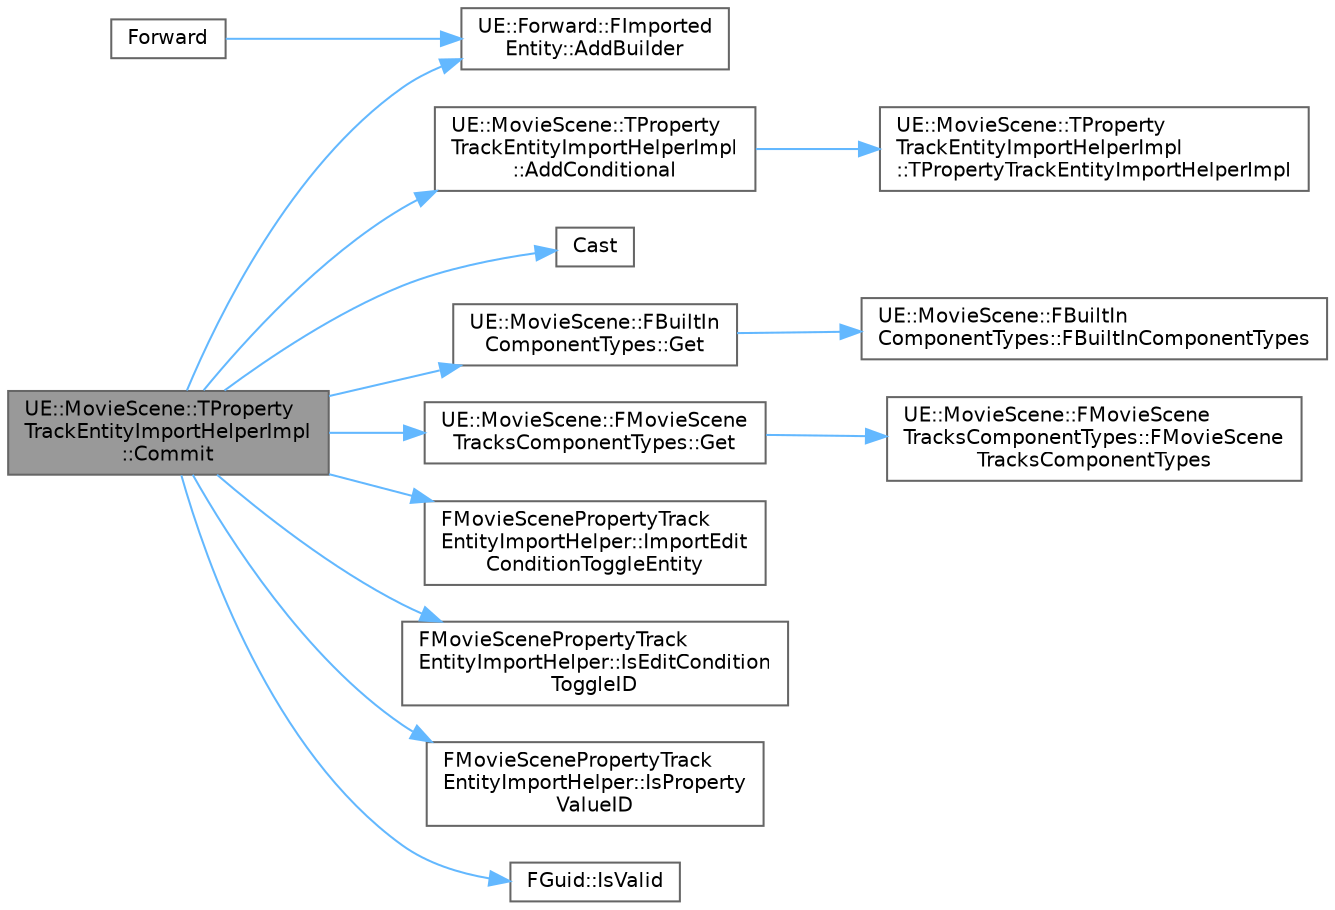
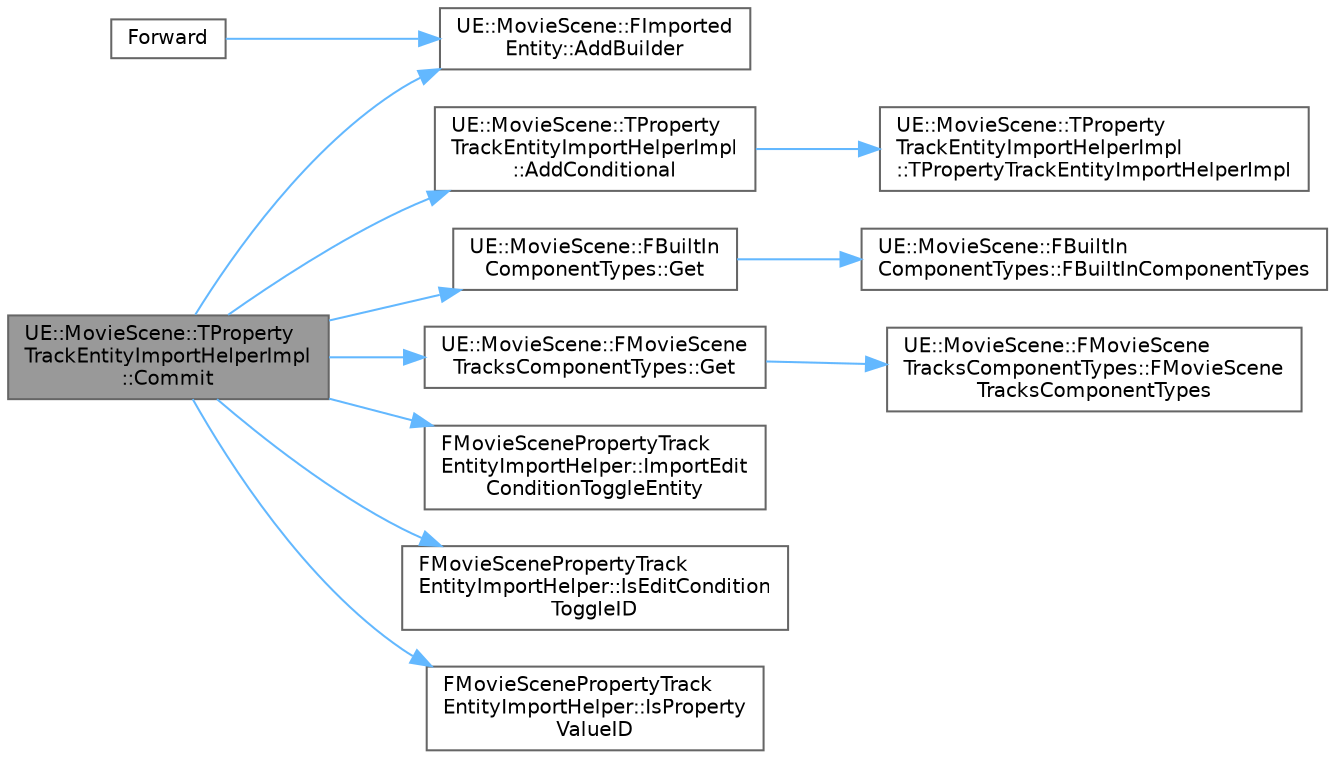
node "UE::Forward::FImported Entity::AddBuilder": label "UE::Forward::FImported Entity::AddBuilder" -> "UE::MovieScene::FImported Entity::AddBuilder"
node "Cast": removed
node "FGuid::IsValid": removed
